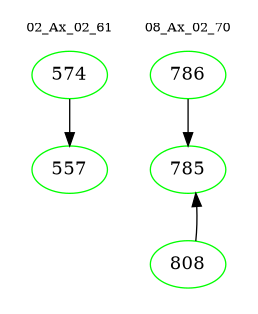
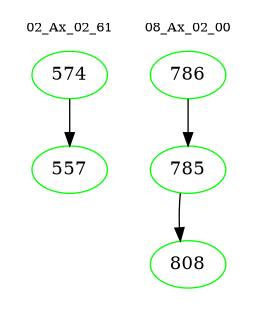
cluster "08_Ax_02_70": label "08_Ax_02_70" -> "08_Ax_02_00"
edge "808" -> "785": reversed
